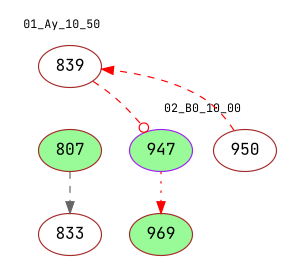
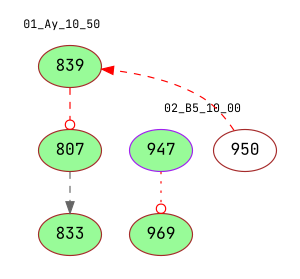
node "839": fillcolor white -> palegreen
edge "839" -> "947": now "839" -> "807"
cluster "02_B0_10_00": label "02_B0_10_00" -> "02_B5_10_00"
edge "947" -> "969": arrowhead normal -> odot
node "833": fillcolor white -> palegreen
